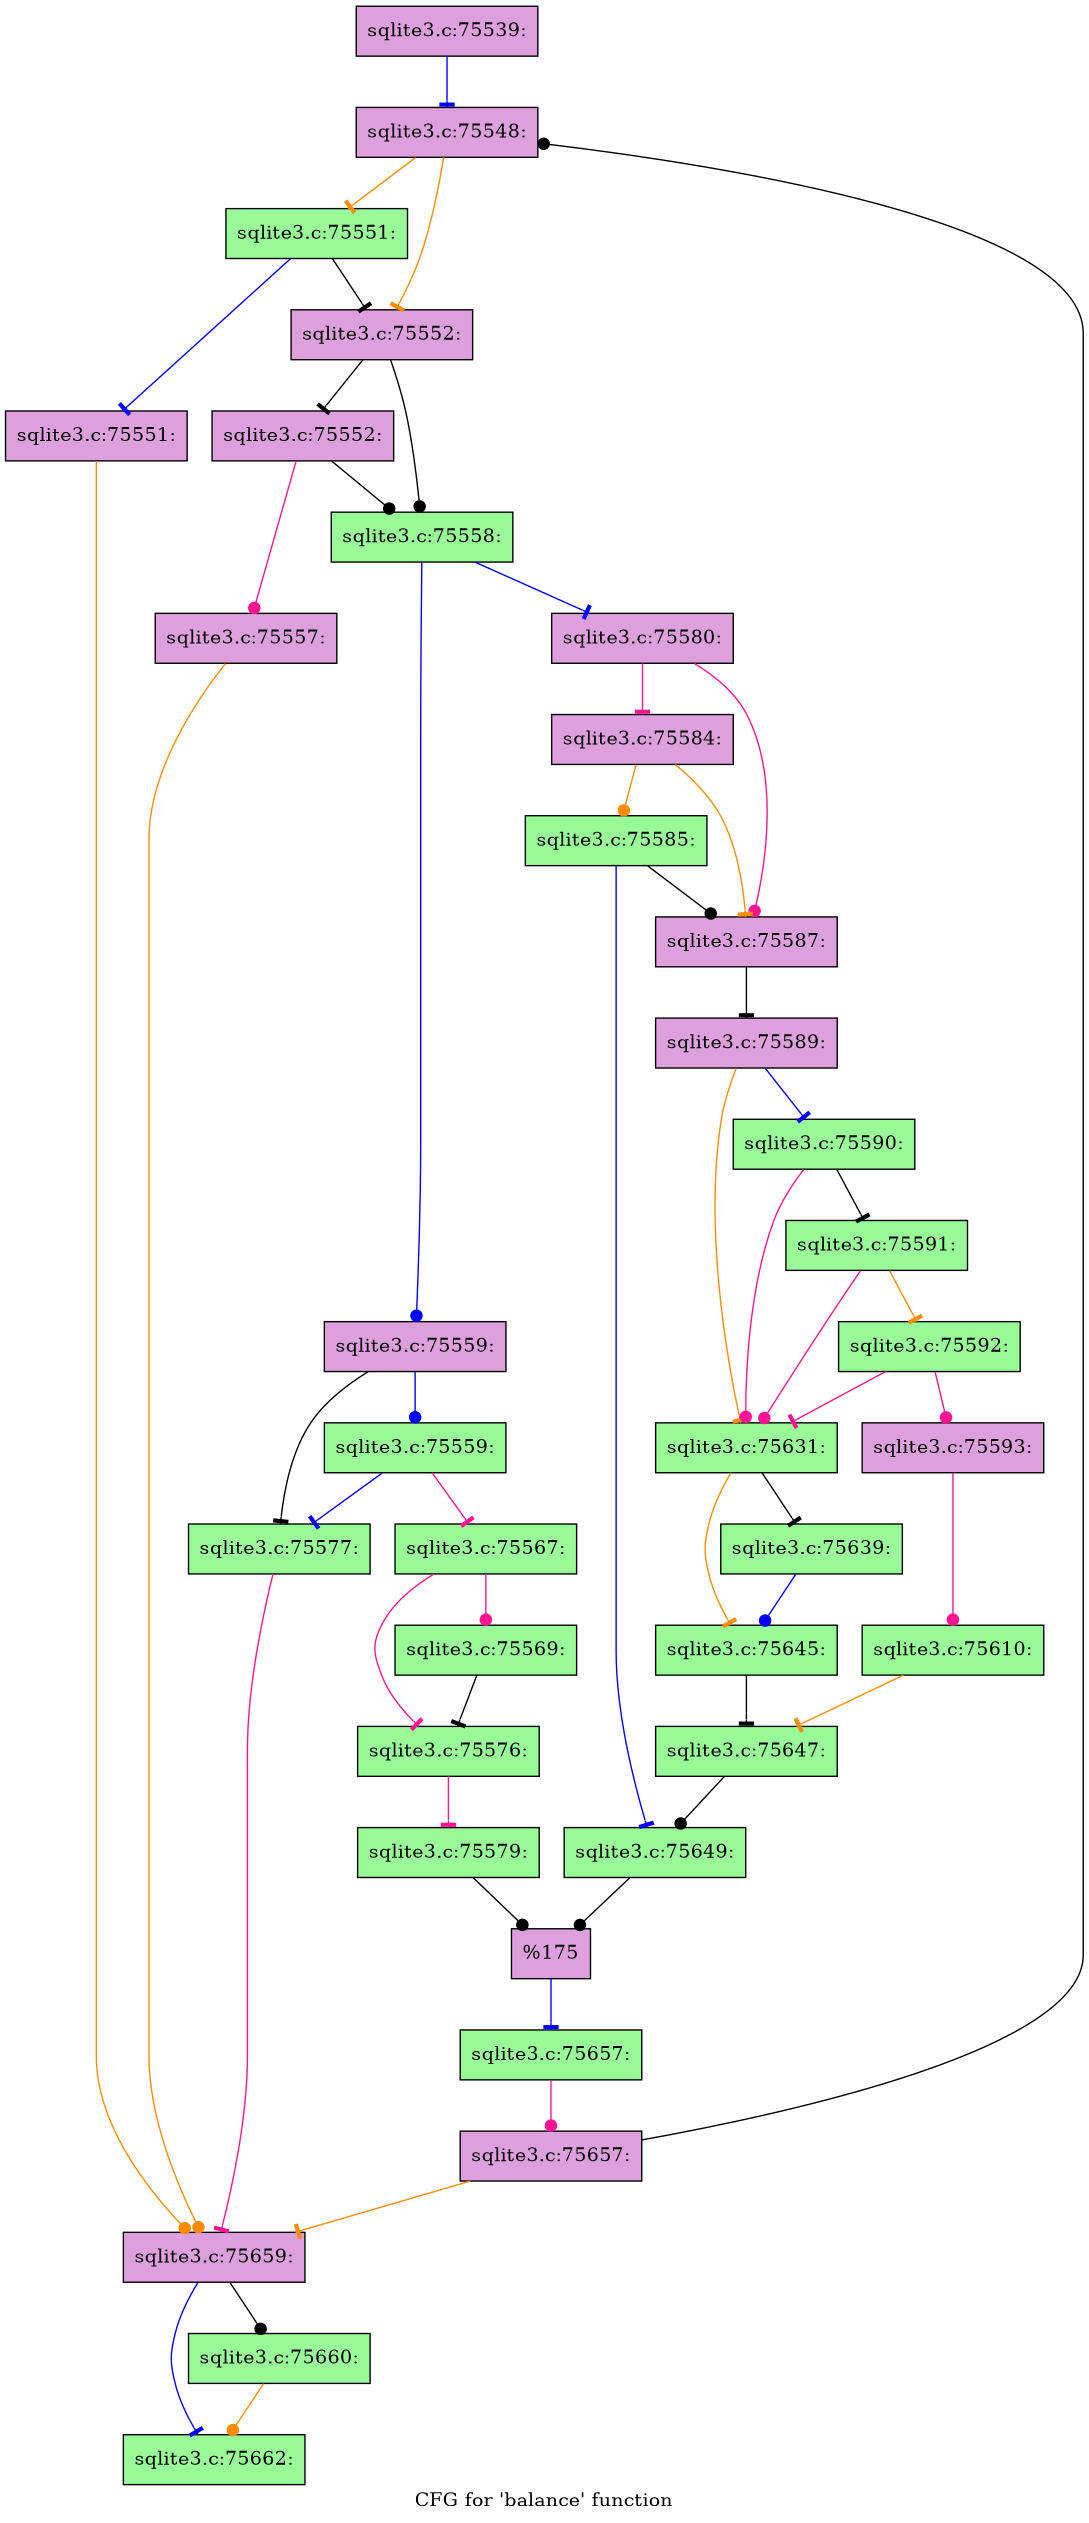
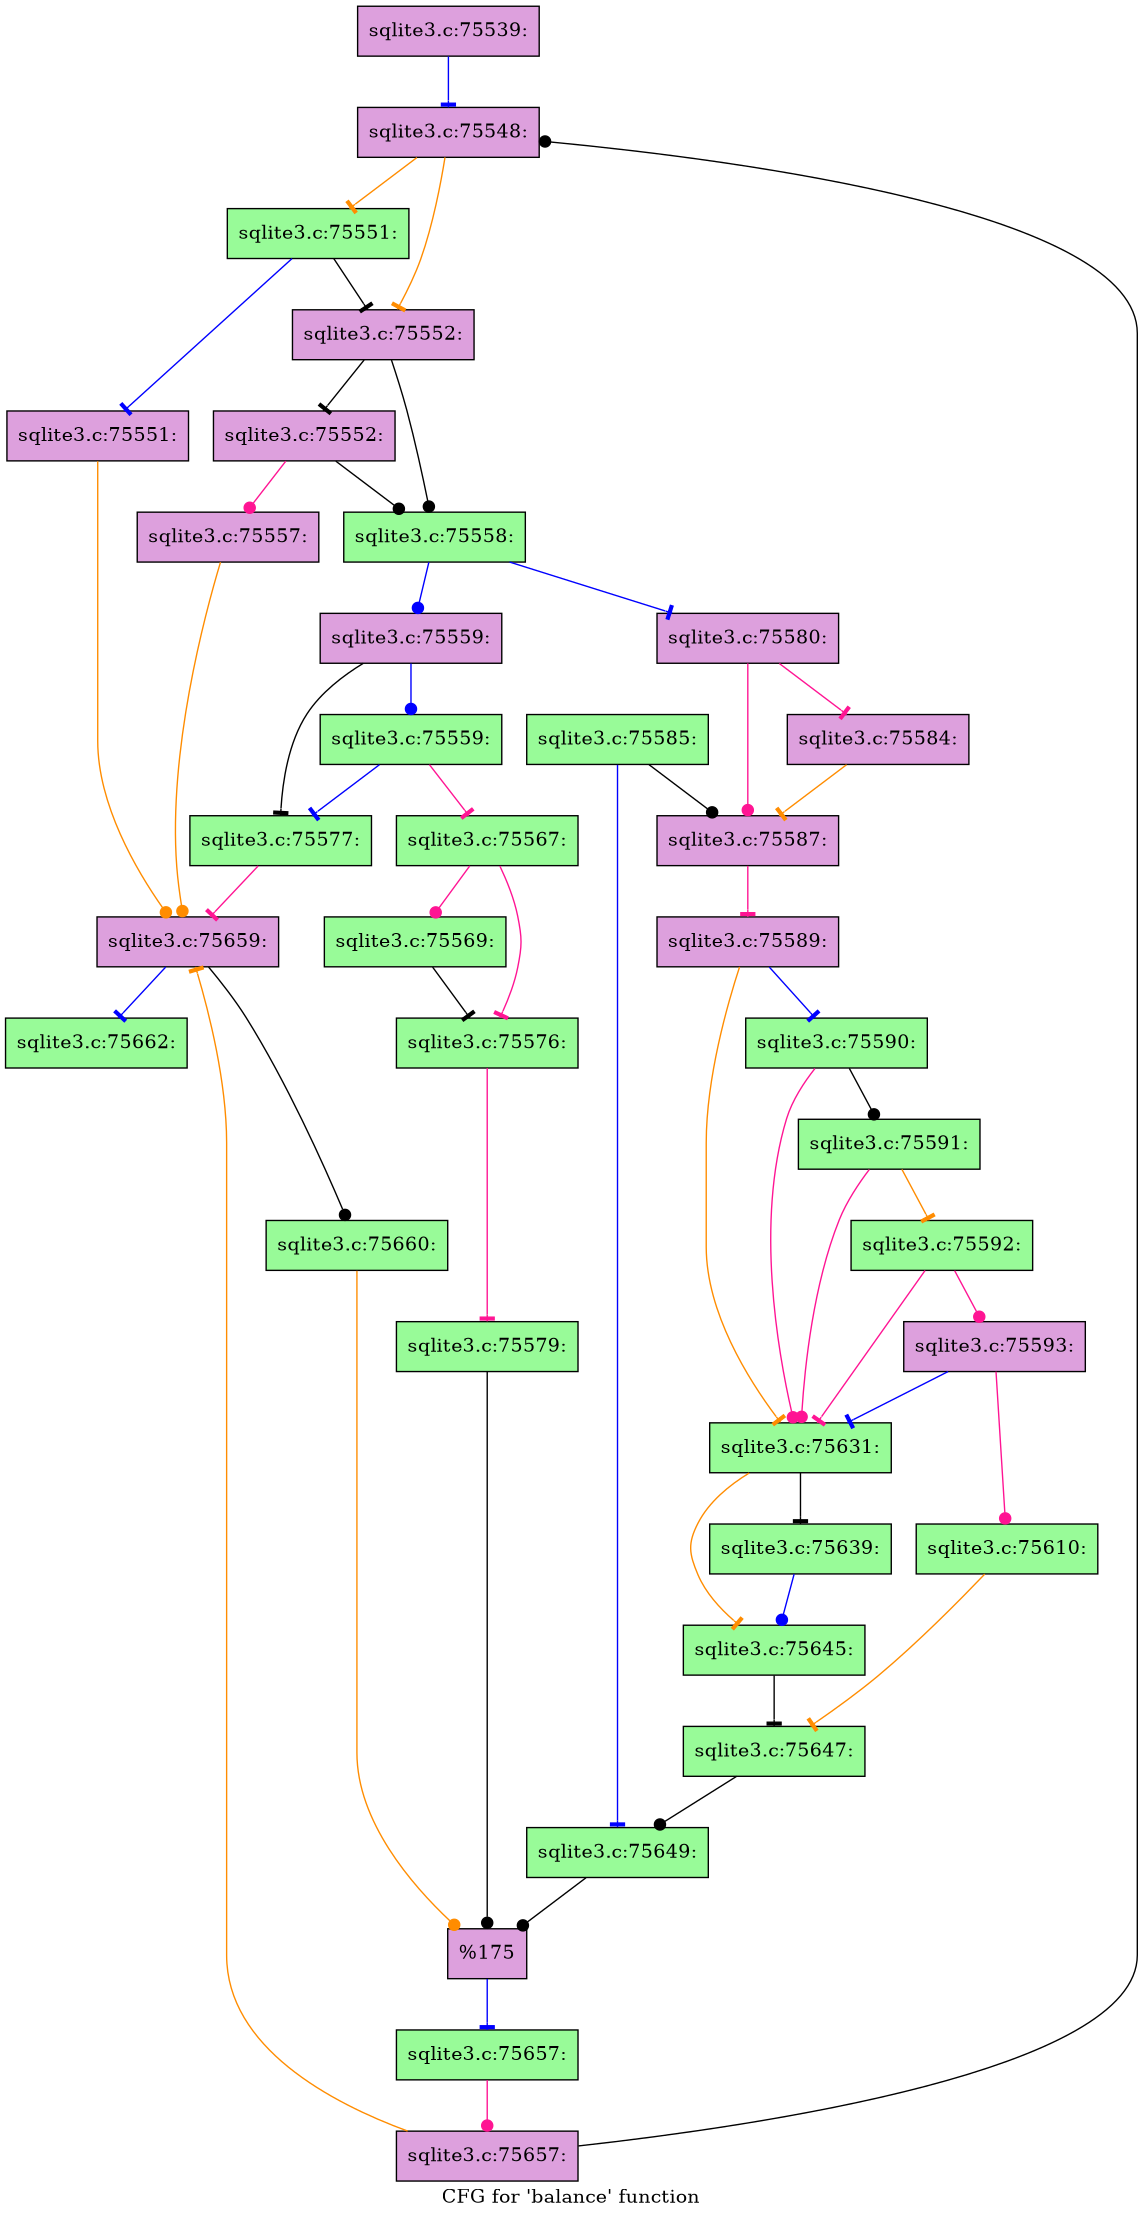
edge "sqlite3.c:75584:" -> "sqlite3.c:75585:": removed
edge "sqlite3.c:75587:" -> "sqlite3.c:75589:": color black -> deeppink
edge "sqlite3.c:75590:" -> "sqlite3.c:75591:": arrowhead tee -> dot
edge "sqlite3.c:75593:" -> "sqlite3.c:75631:": added
edge "sqlite3.c:75660:" -> "sqlite3.c:75662:": now "sqlite3.c:75660:" -> "%175"
